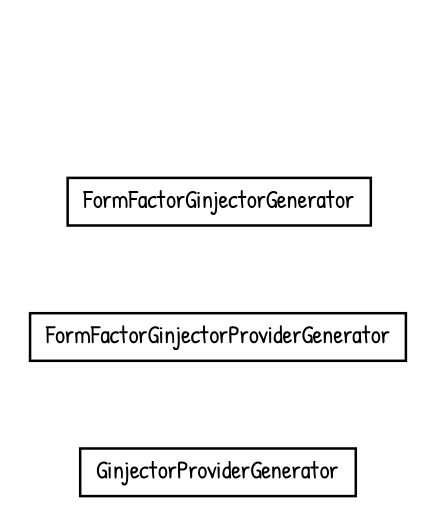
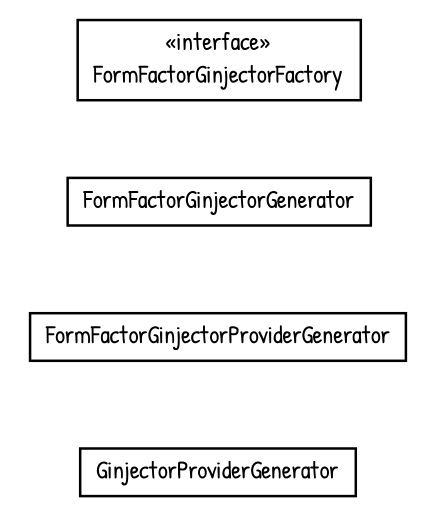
node "FormFactorGinjectorFactory": added
